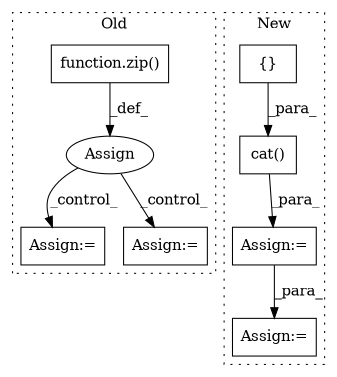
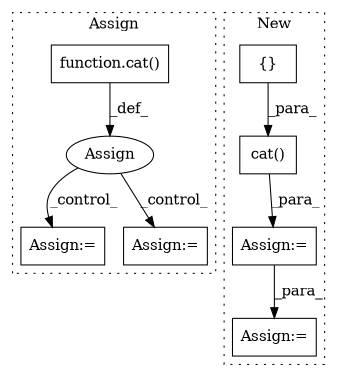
cluster "Old": label "Old" -> "Assign"
node "function.zip()": label "function.zip()" -> "function.cat()"
